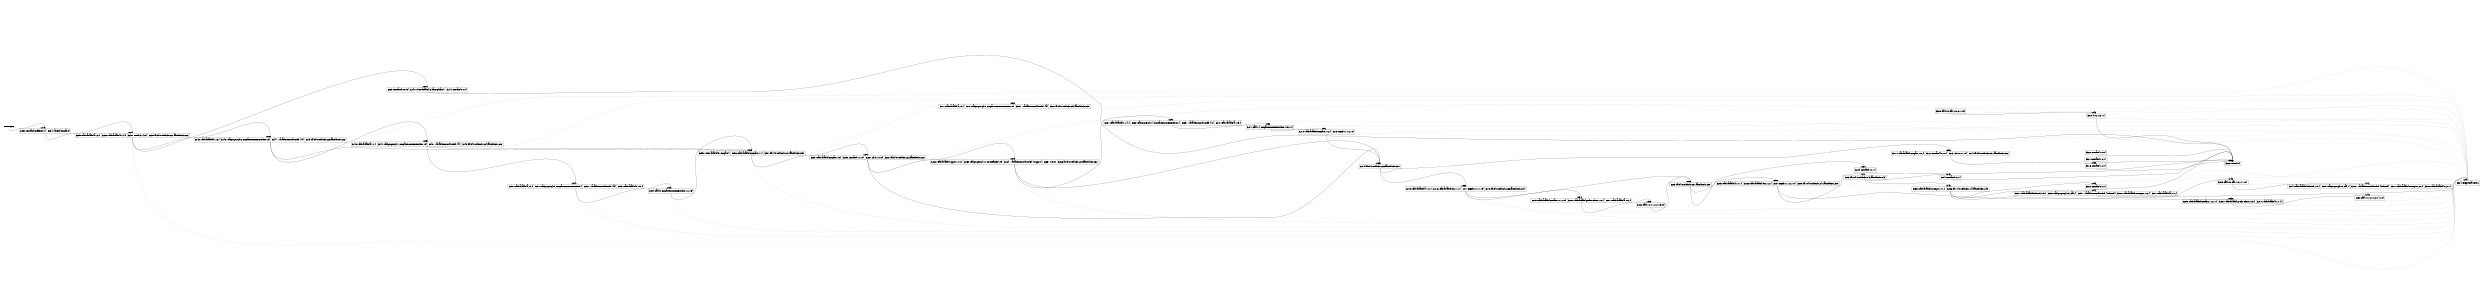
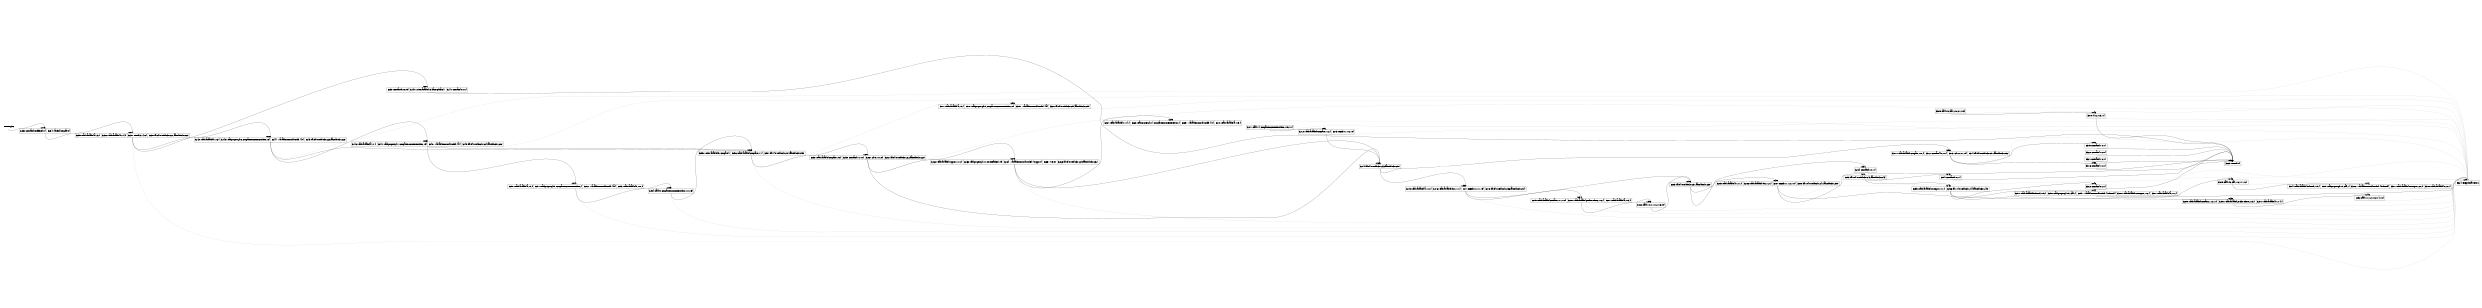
edge "3267: read-variable['b',v14,-]" -> "3271: call[v14,'compareDocumentPosition',v15,v11]": removed
node "3315: constant[-1.0,v1]": added
